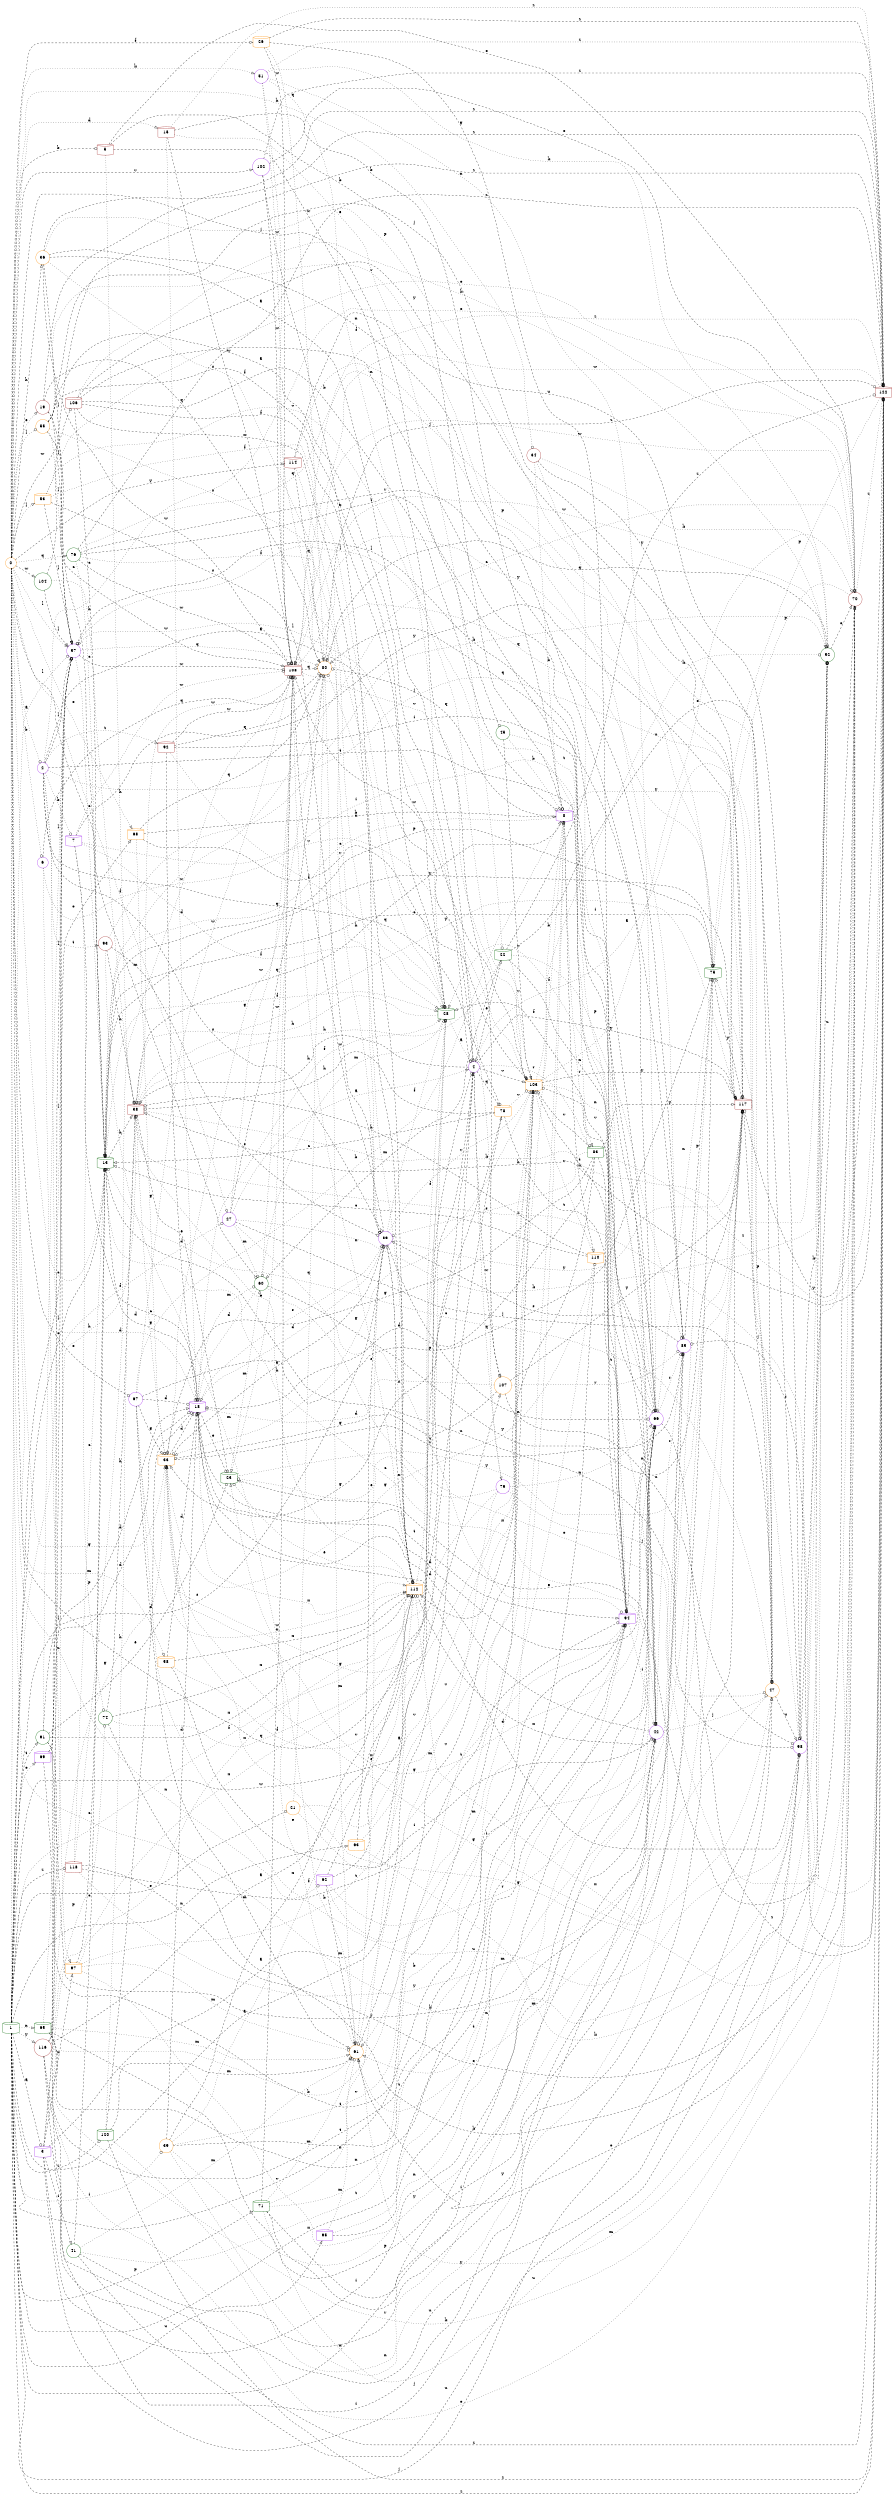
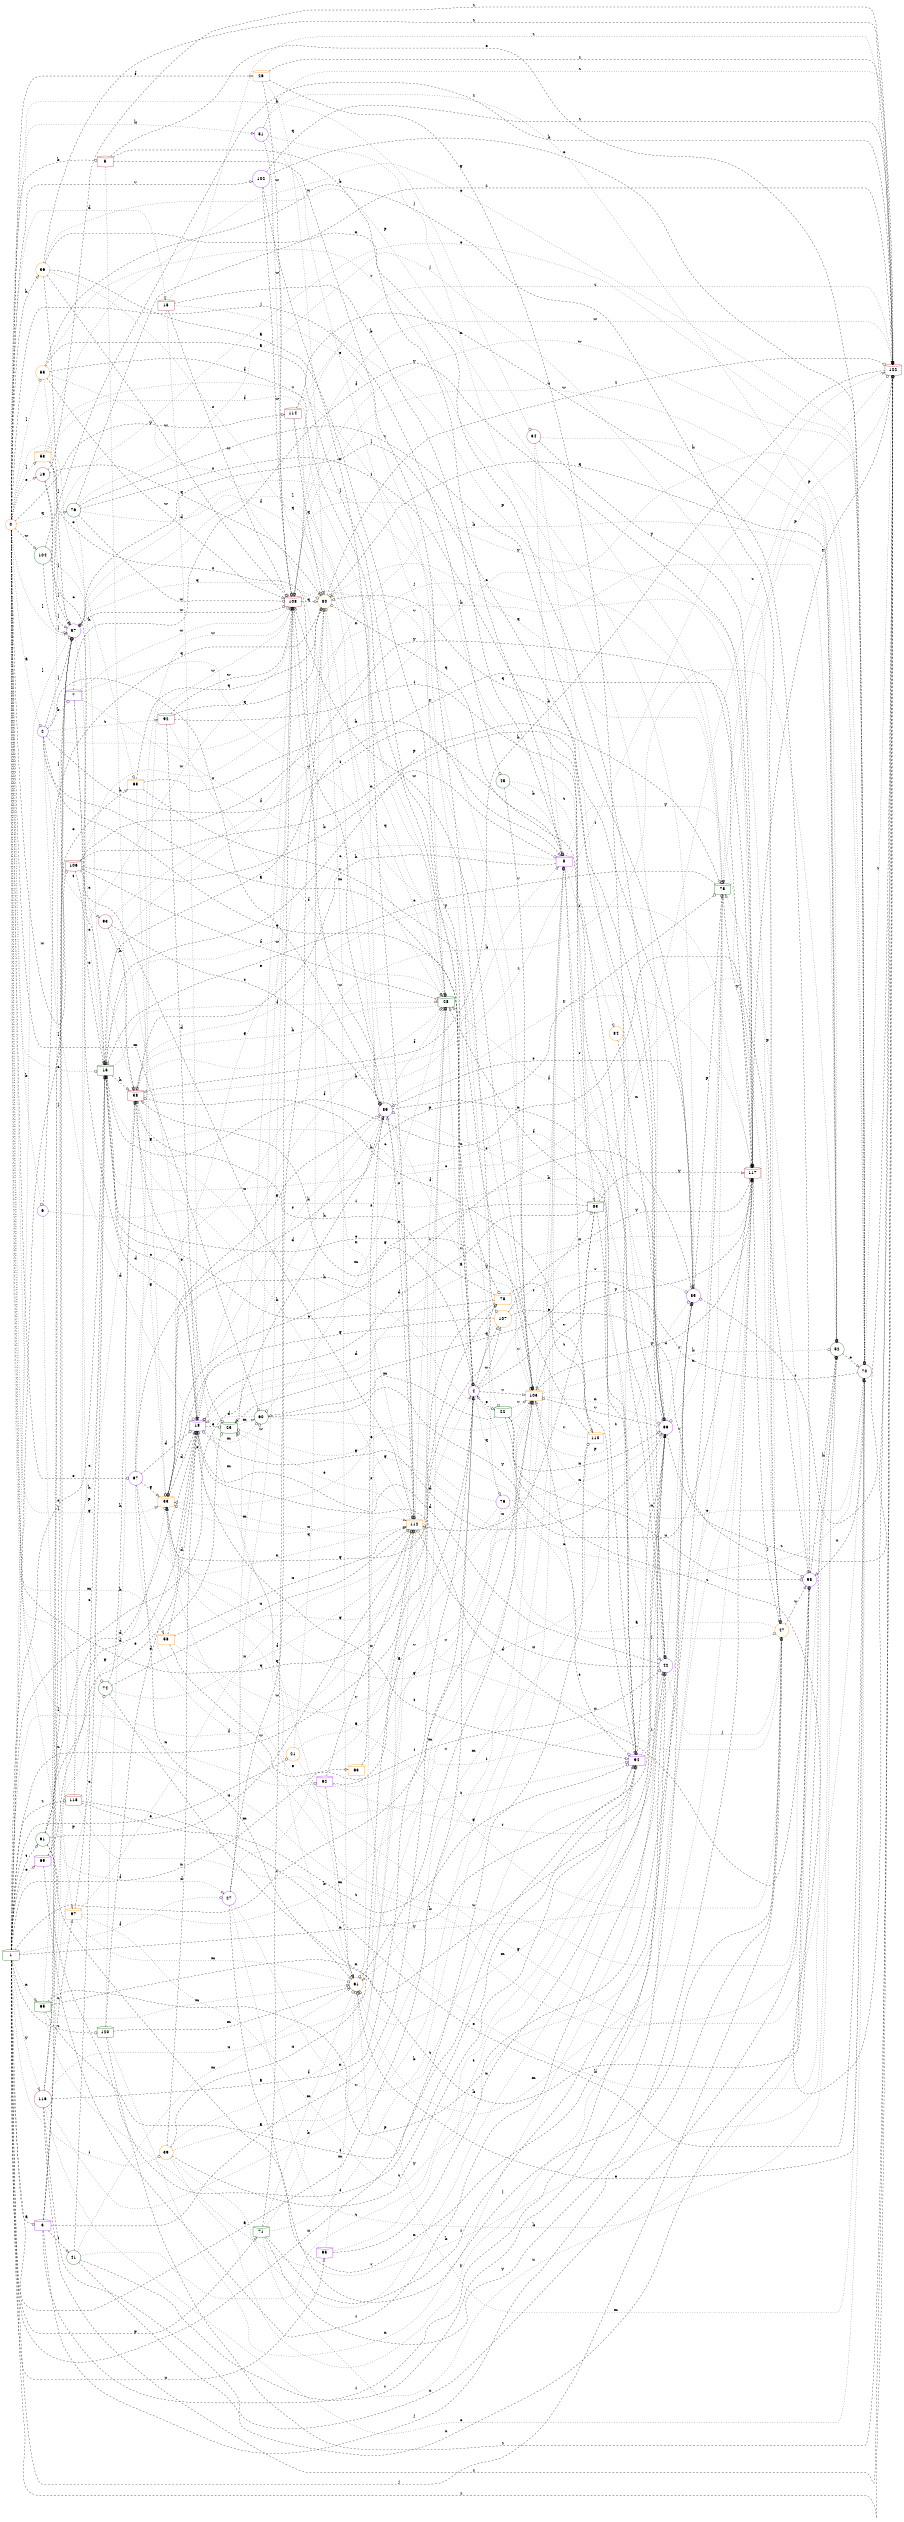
node "84": added
